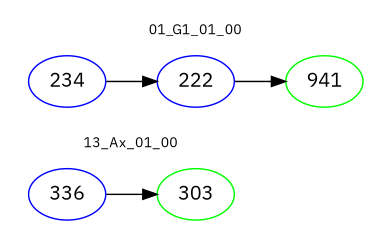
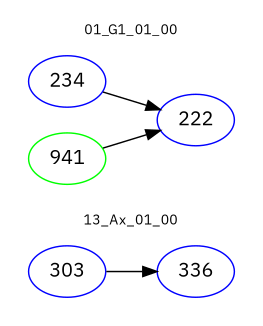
edge "222" -> "941": reversed
edge "336" -> "303": reversed
node "303": color green -> blue
